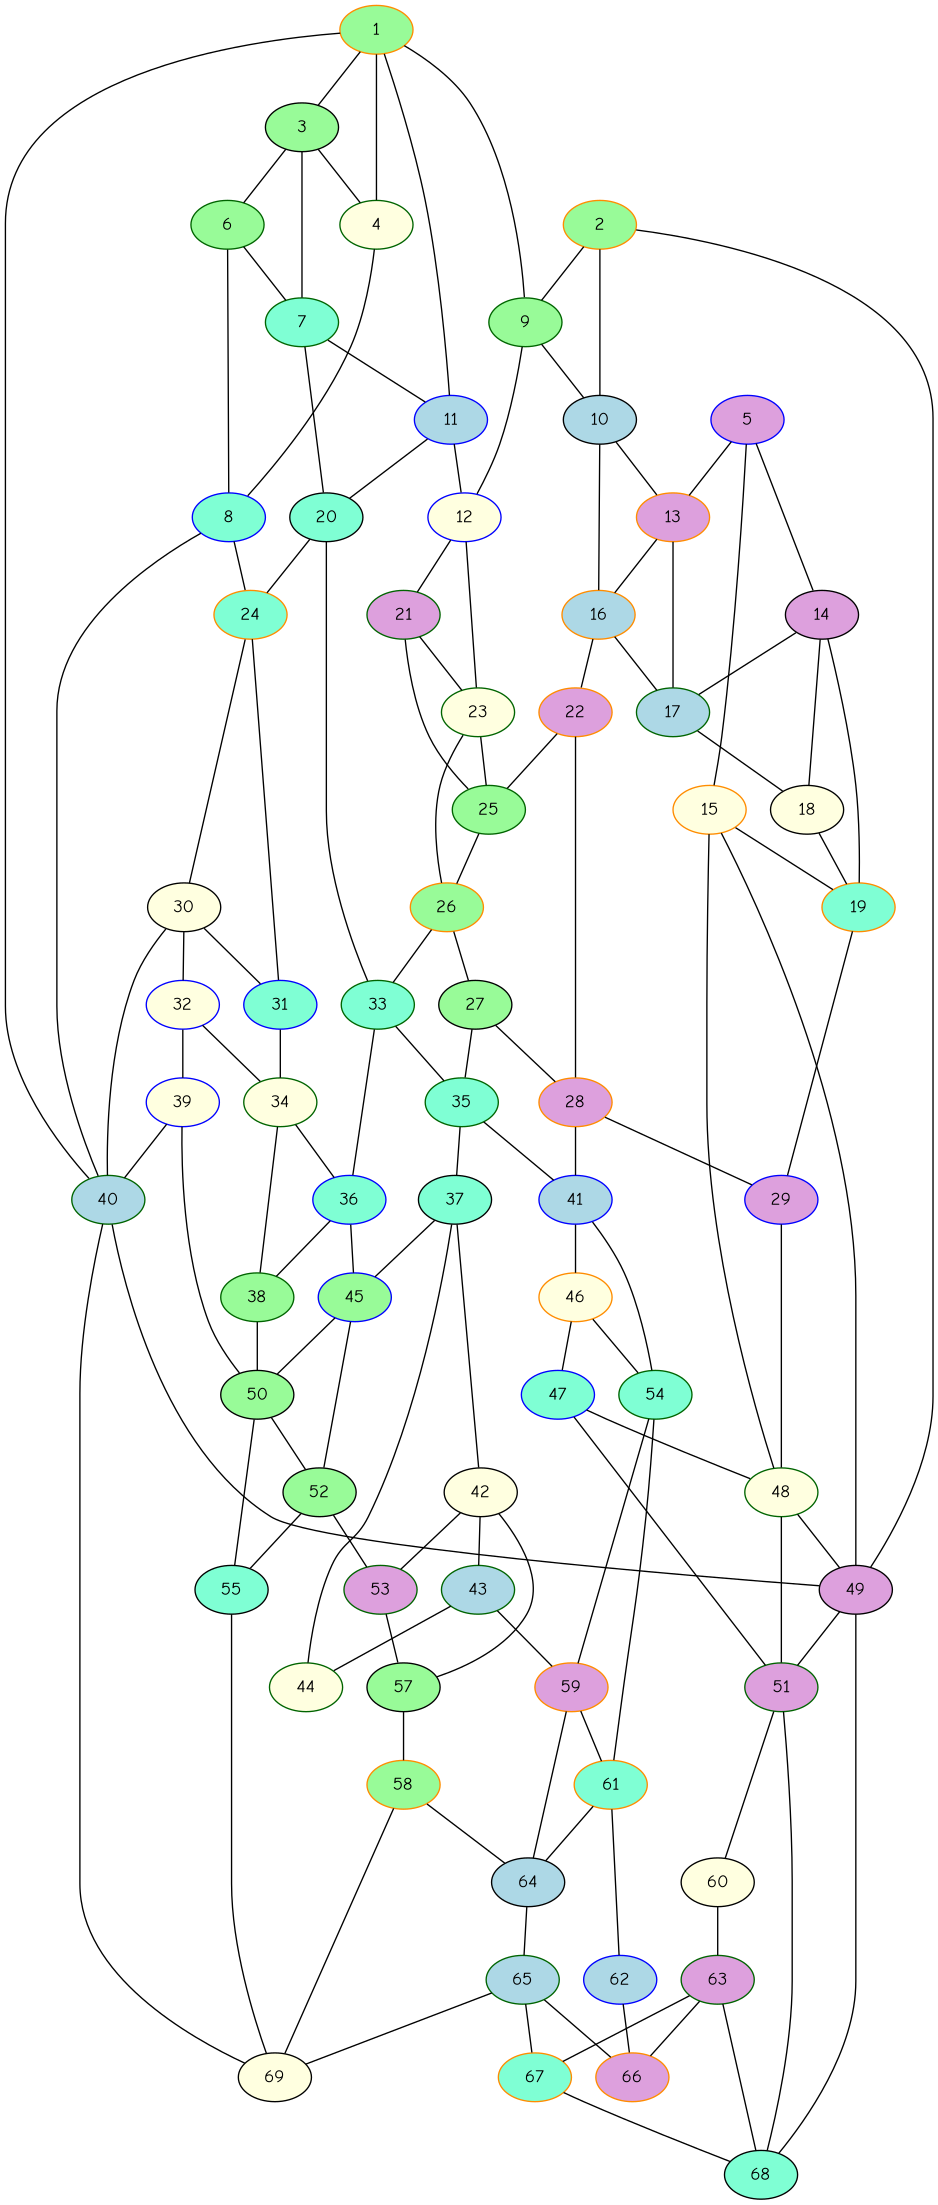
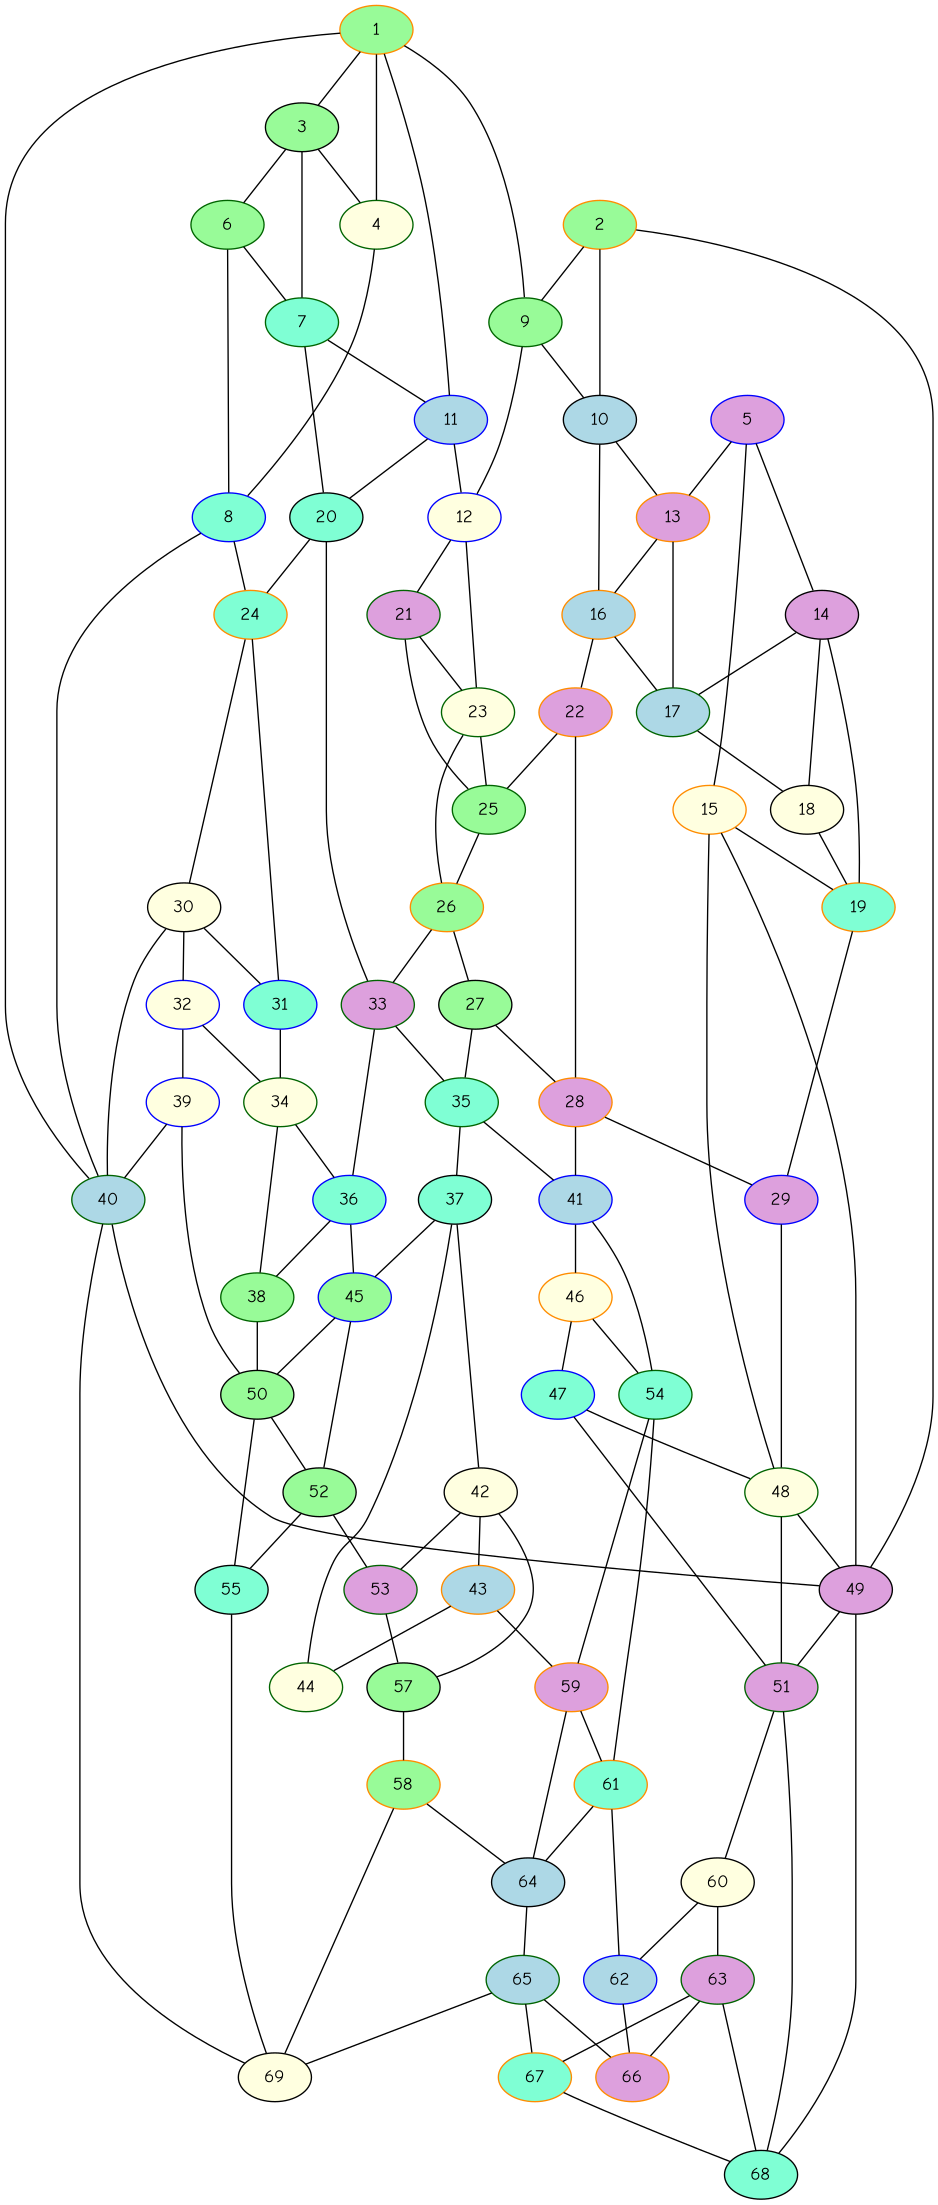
node "33": fillcolor aquamarine -> plum
node "43": color darkgreen -> darkorange
edge "60" -- "62": added
